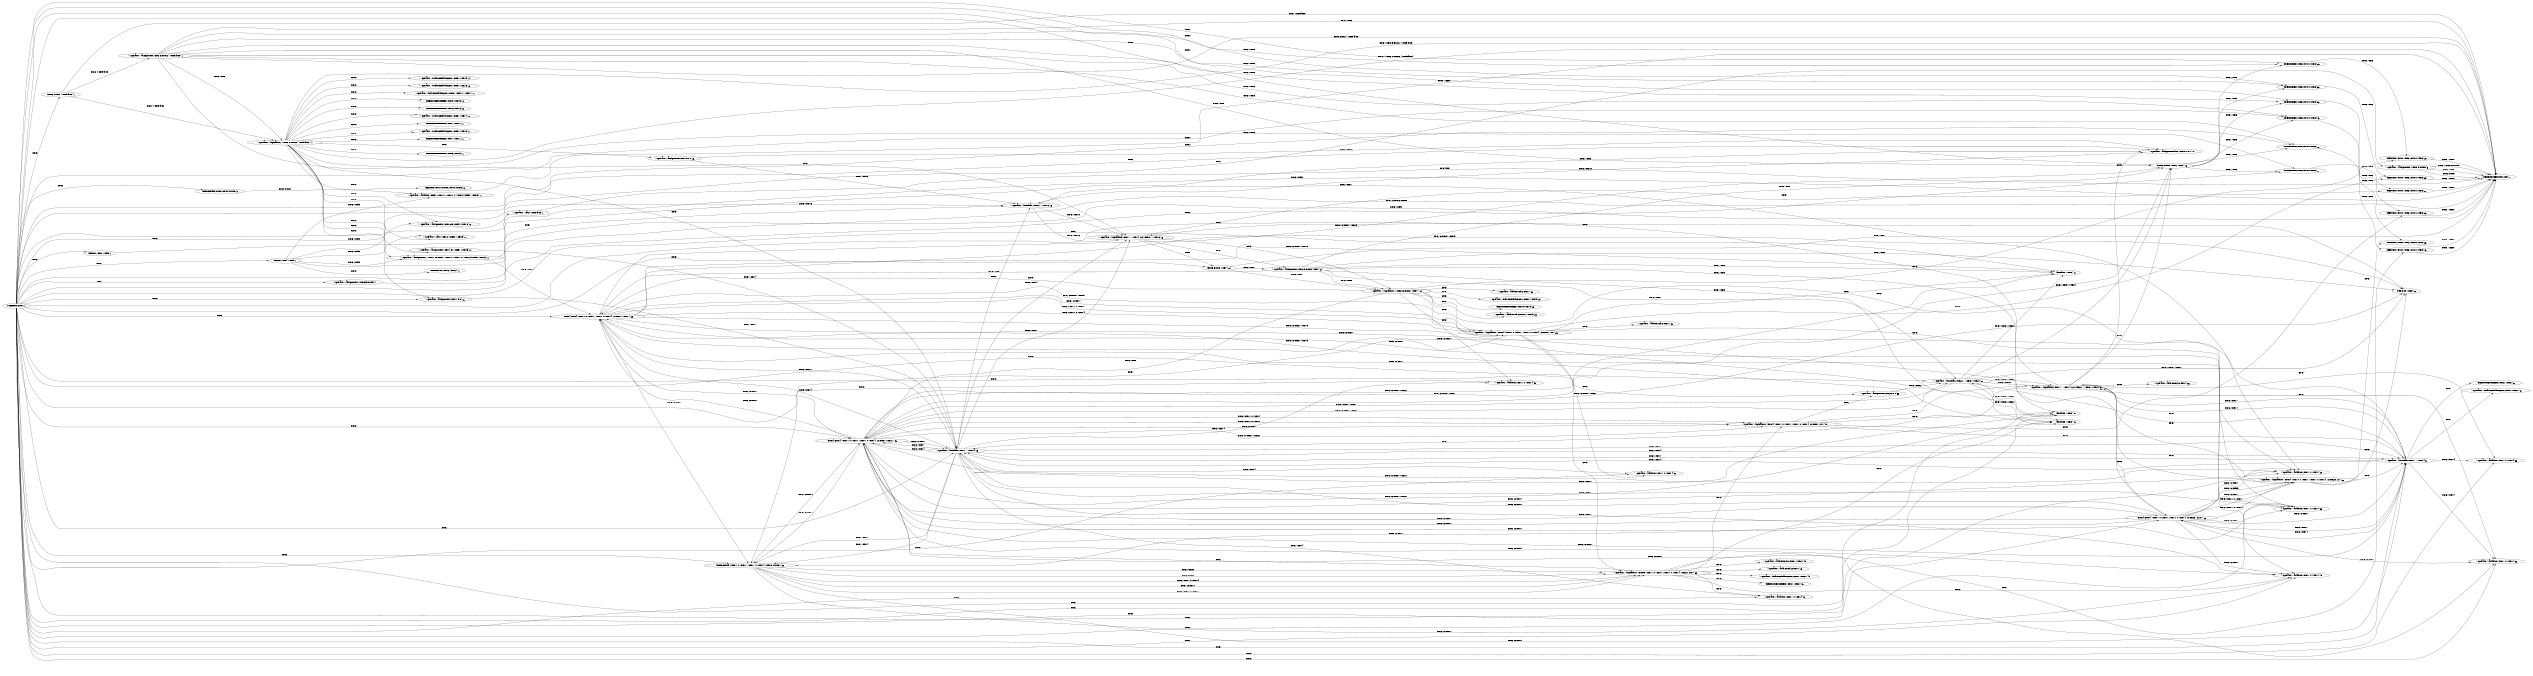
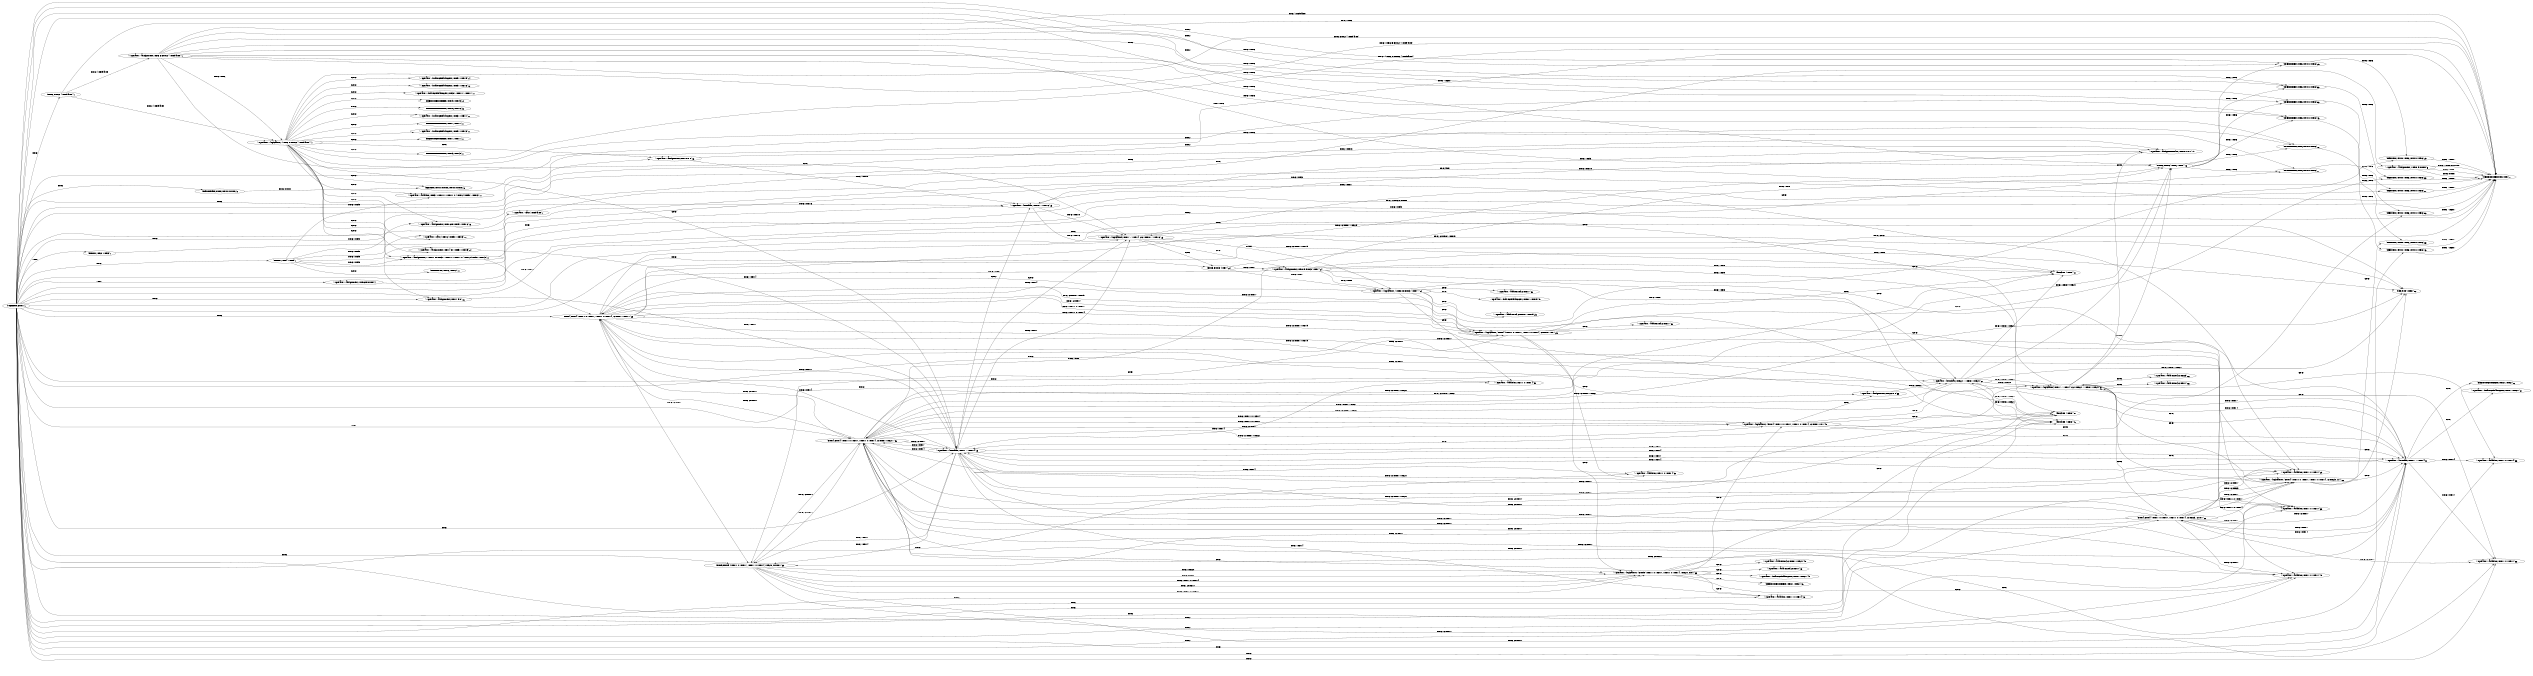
edge "(<operator>.assignment,VAR6 = FUN2 ((VAR9)free))" -> "(FUN6,FUN6 (VAR6, VAR8))": label "DDG: VAR6" -> "VAR: VAR6"
edge "(<operator>.assignment,VAR18 = 0)" -> "(<operator>.assignmentPlus,VAR18 += 1)": label "DDG: VAR18" -> "DDG: VAR13"
edge "(<operator>.logicalNot,!(VAR6 = FUN2 ((VAR9)free)))" -> "(RETURN,return NULL;,return NULL;)": added, label "CDG:"
edge "(METHOD,FUN1)" -> "(<operator>.assignment,VAR18 = 0)": added, label "DDG:"
edge "(FUN3,FUN3 (VAR7))" -> "(METHOD_RETURN,VAR1)": label "DDG: VAR7" -> "DDG: CDG7"
edge "(<operator>.logicalAnd,VAR17 < VAR14 && VAR18 < VAR16)" -> "(<operator>.logicalNot,!(VAR8 = FUN3 (VAR7)))": label "CDG: " -> "NULL: "
edge "(METHOD,FUN1)" -> "(PARAM,VAR2 *VAR3)": label "DDG: " -> "VAR: "
edge "(PARAM,VAR4 *VAR5)" -> "(<operator>.assignment,VAR14 =  VAR5->VAR15)": added, label "DDG: VAR5"
node "(<operator>.indirectFieldAccess,VAR8->VAR19)": text "29" -> "49"
node "(FIELD_IDENTIFIER,VAR19,VAR19)": removed
edge "(<operator>.logicalAnd,VAR17 < VAR14 && VAR22 < VAR8->VAR21)" -> "(FUN6,FUN6 (VAR6, VAR8))": label "CDG: " -> "NULL: "
edge "(FUN4,FUN4 (VAR11 + VAR17, VAR11 + VAR14, &VAR23, &VA...)" -> "(FUN4,FUN4 (VAR11 + VAR17, VAR11 + VAR14, &VAR8->VAR1...)": now "(<operator>.lessThan,VAR22 < VAR8->VAR21)" -> "(FUN4,FUN4 (VAR11 + VAR17, VAR11 + VAR14, &VAR8->VAR1...)"
edge "(<operator>.logicalNot,!(VAR8 = FUN3 (VAR7)))" -> "(FUN4,FUN4 (VAR11 + VAR17, VAR11 + VAR14, &VAR8->VAR2...)": now "(<operator>.assignment,VAR8 = FUN3 (VAR7))" -> "(FUN4,FUN4 (VAR11 + VAR17, VAR11 + VAR14, &VAR8->VAR2...)"
node "(<operator>.addressOf,&VAR23)": added
edge "(METHOD,FUN1)" -> "(FUN4,FUN4 (VAR11 + VAR17, VAR11 + VAR14, &VAR8->VAR2...)": label "DDG: " -> "VAR: "
